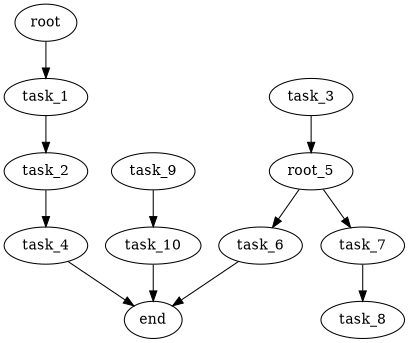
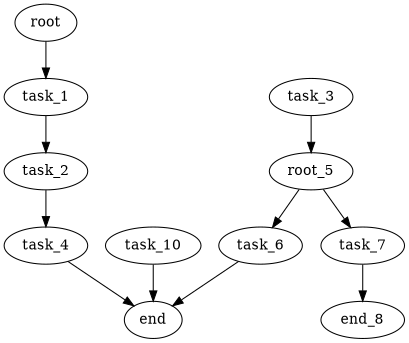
node "task_9": removed
node "task_8": label "task_8" -> "end_8"
